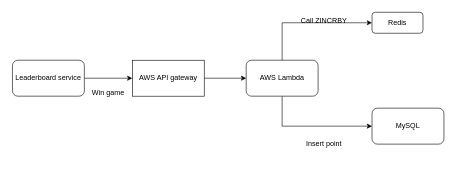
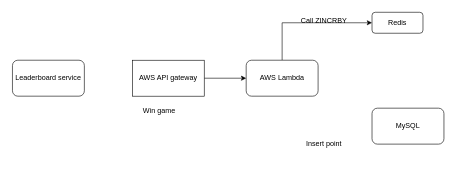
edge "Leaderboard service" -> "AWS API gateway": removed
node "Win game": moved (108, 93) -> (159, 111)
edge "AWS Lambda" -> "MySQL": removed
